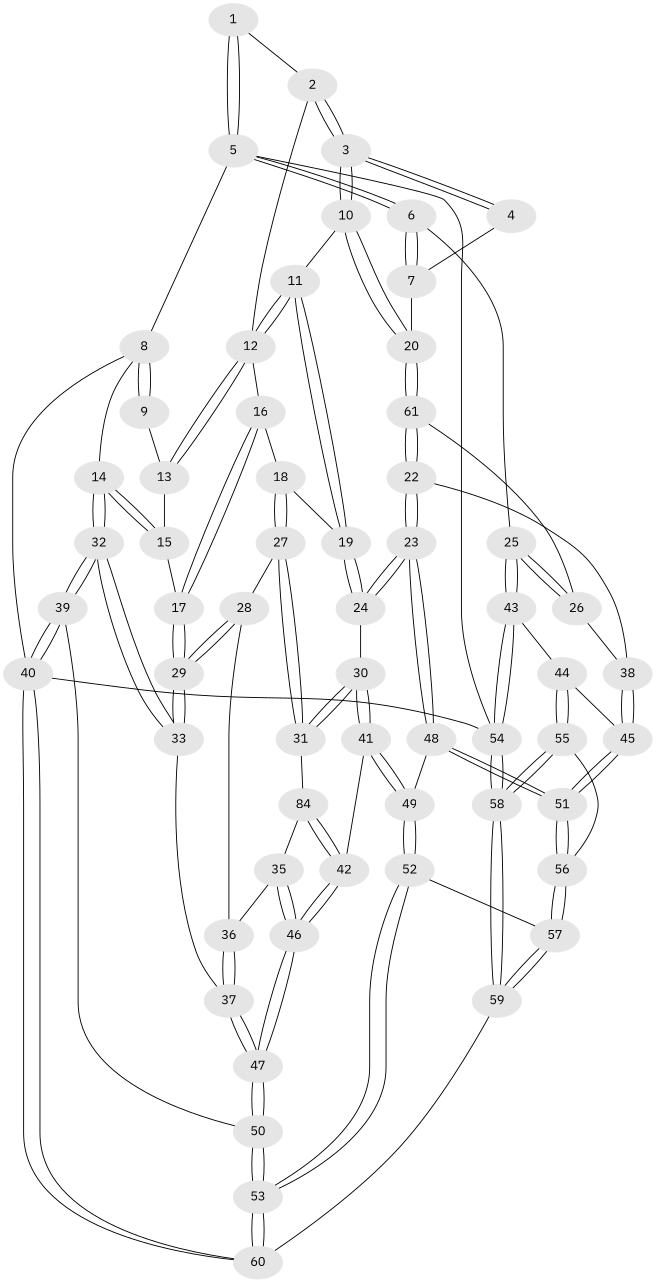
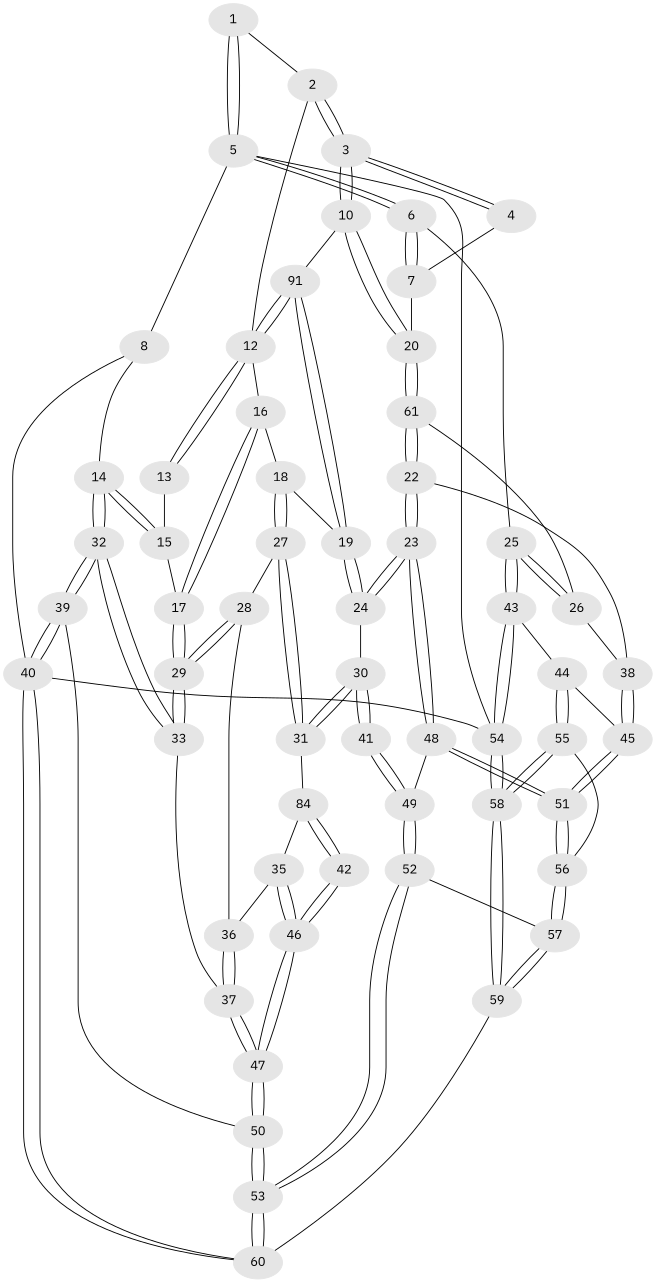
node "11": label "11" -> "91"
node "9": removed
edge "41" -- "42": removed
